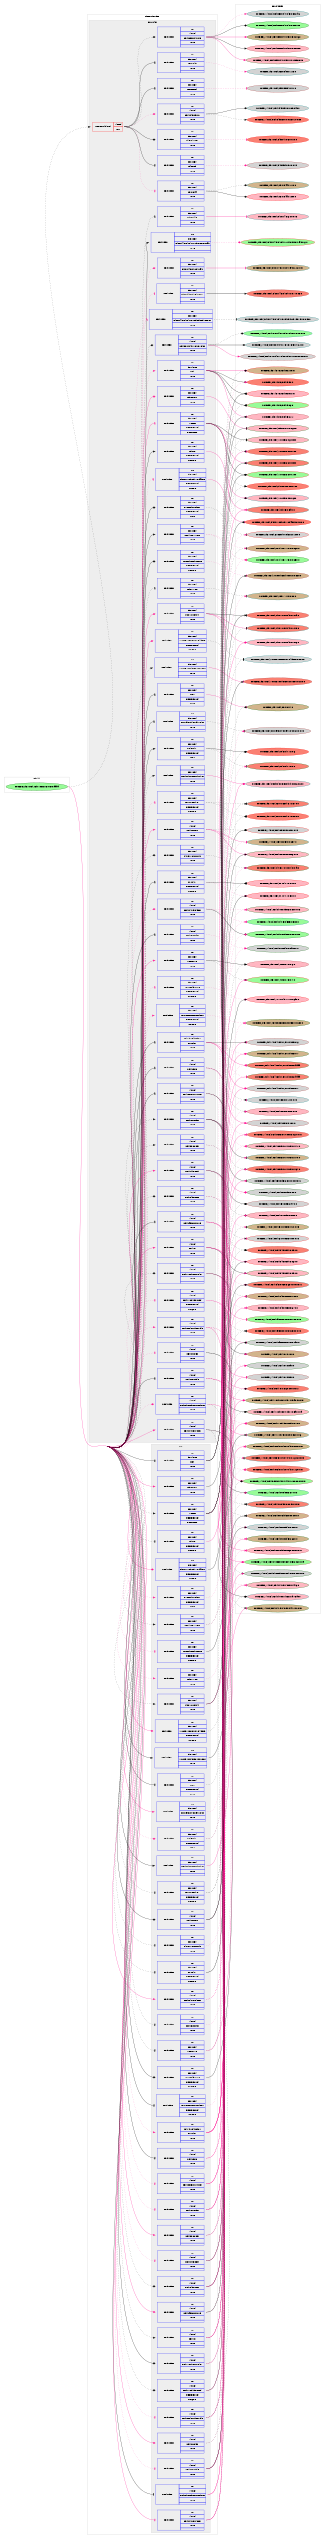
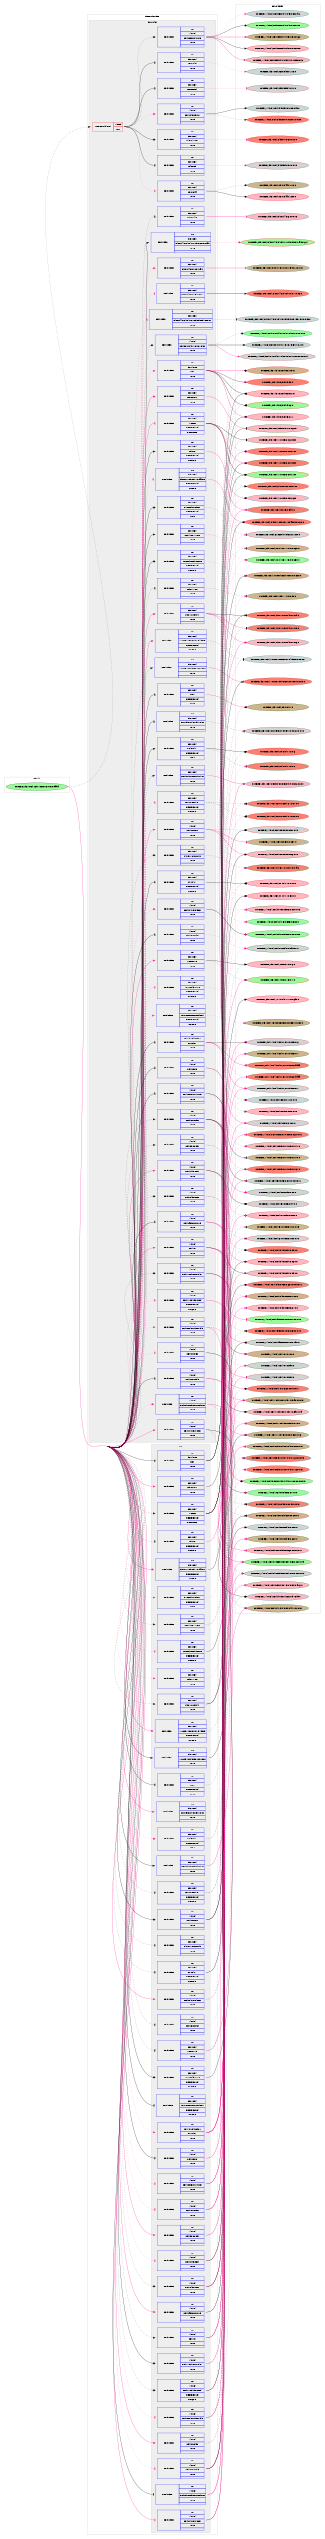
node "portage://virtual/perl-Time-HiRes-1.976.0": label "portage://virtual/perl-Time-HiRes-1.976.0" -> "portage://virtual/perl-Descriptive-HiRes-1.976.0"
